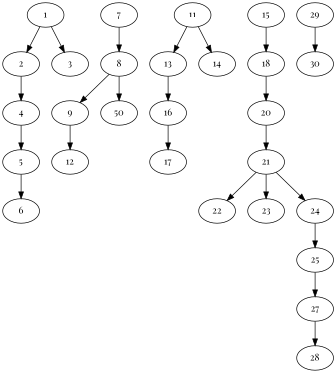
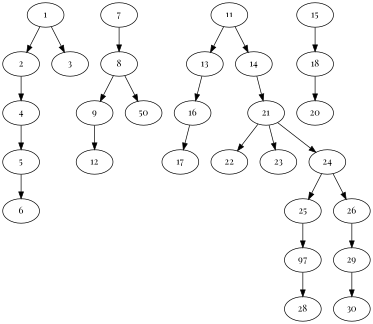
edge "20" -> "21": now "14" -> "21"
node "26": added
node "27": label "27" -> "97"
